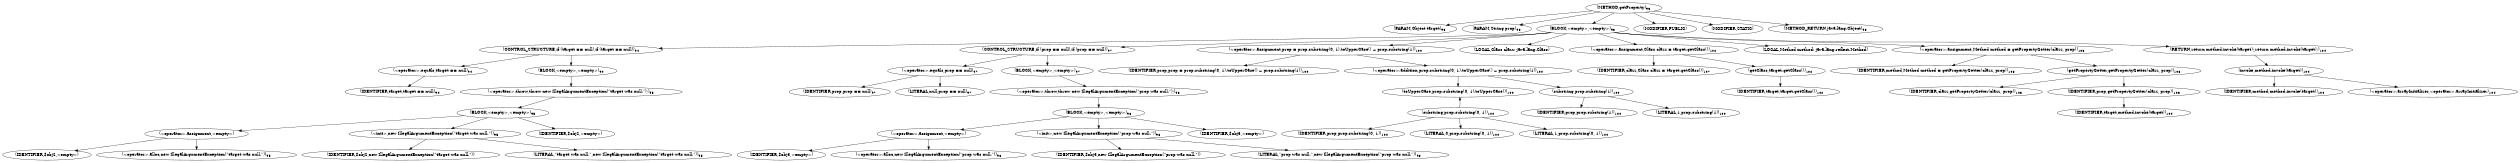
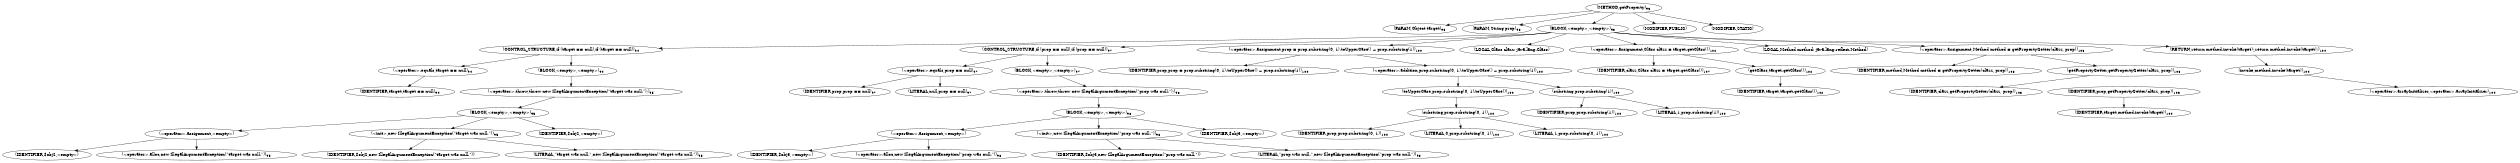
node "(METHOD_RETURN,java.lang.Object)": removed
edge "(getPropertyGetter,getPropertyGetter(clazz, prop))" -> "(IDENTIFIER,prop,getPropertyGetter(clazz, prop))": removed
node "(IDENTIFIER,method,method.invoke(target))": removed
edge "(substring,prop.substring(0, 1))" -> "(toUpperCase,prop.substring(0, 1).toUpperCase())": reversed
